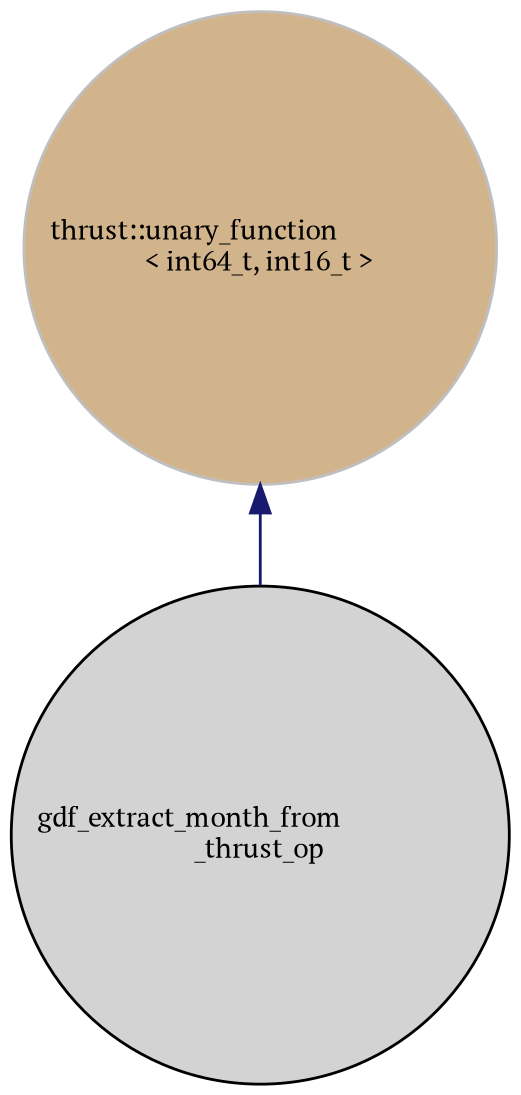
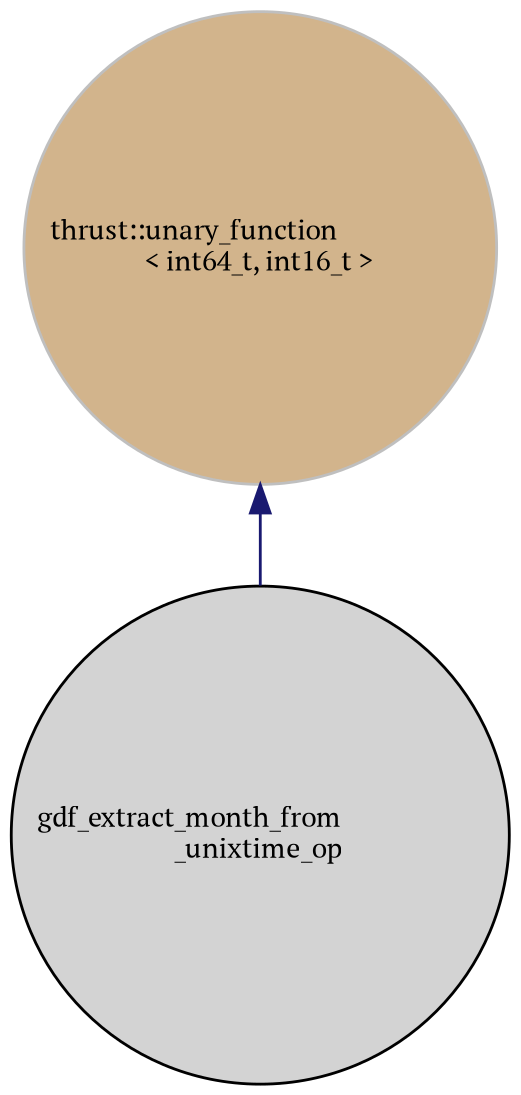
node "gdf_extract_month_from _thrust_op": label "gdf_extract_month_from _thrust_op" -> "gdf_extract_month_from _unixtime_op"
